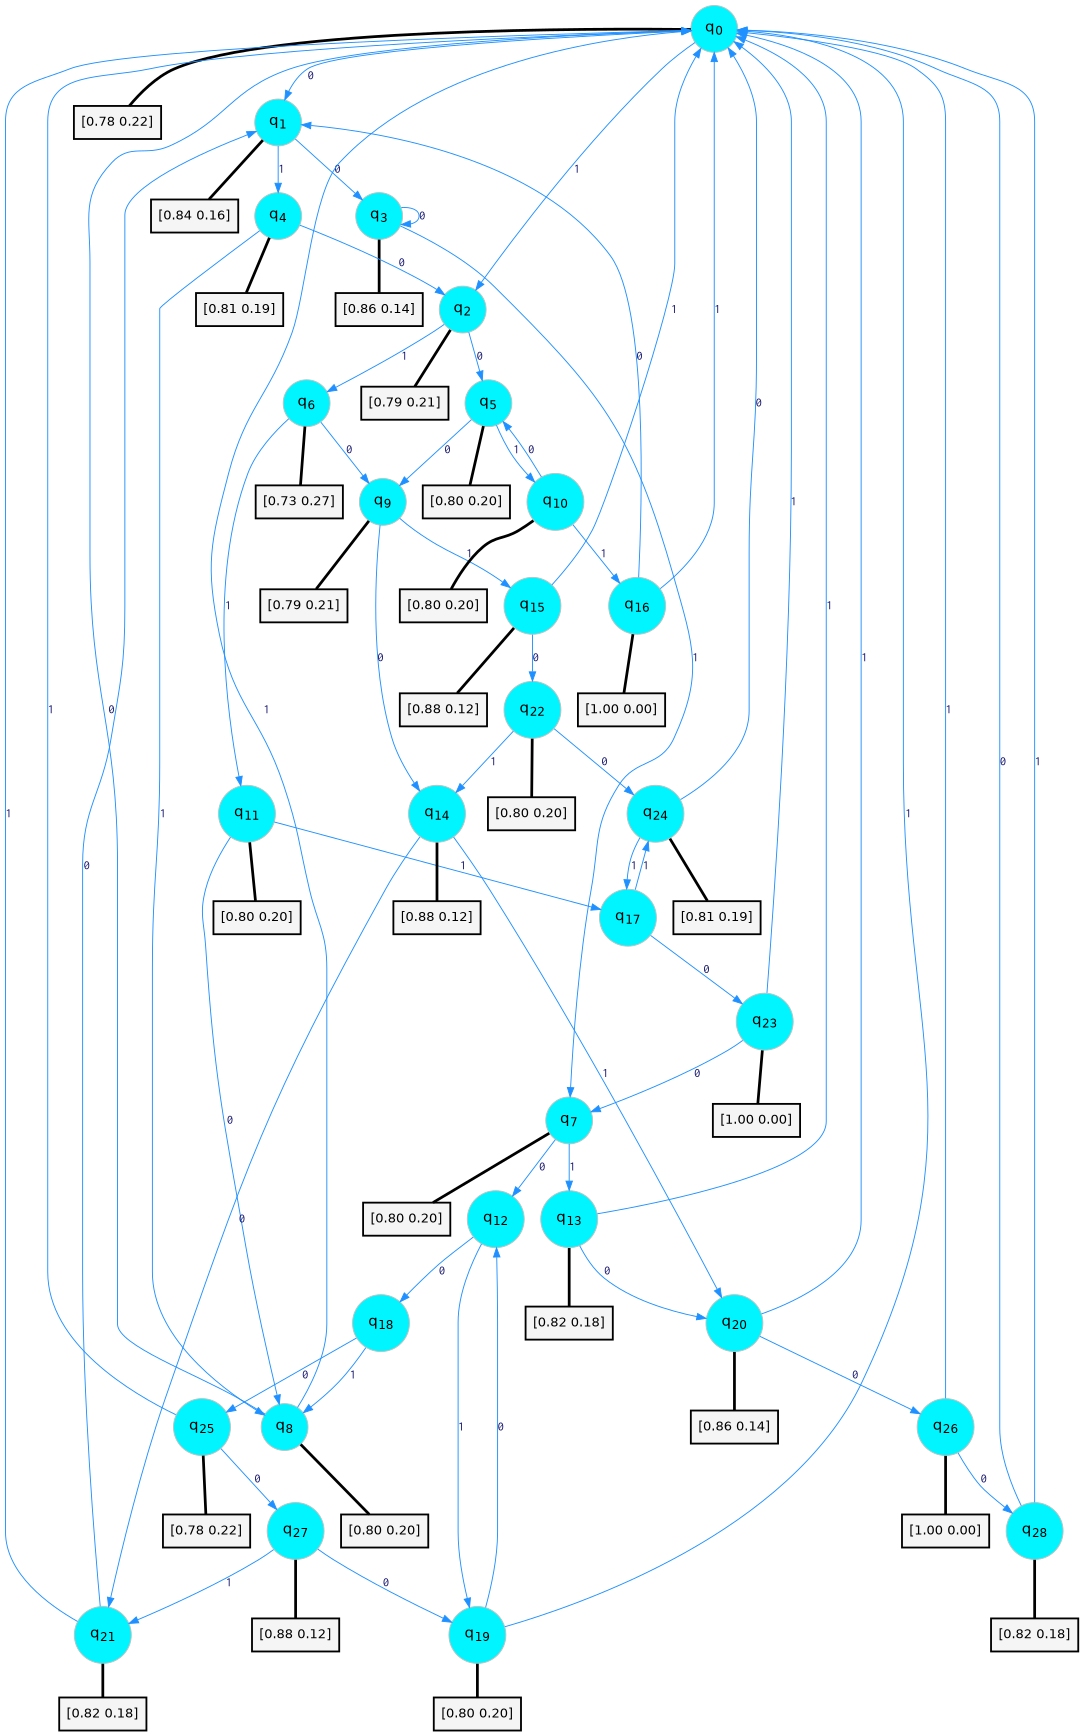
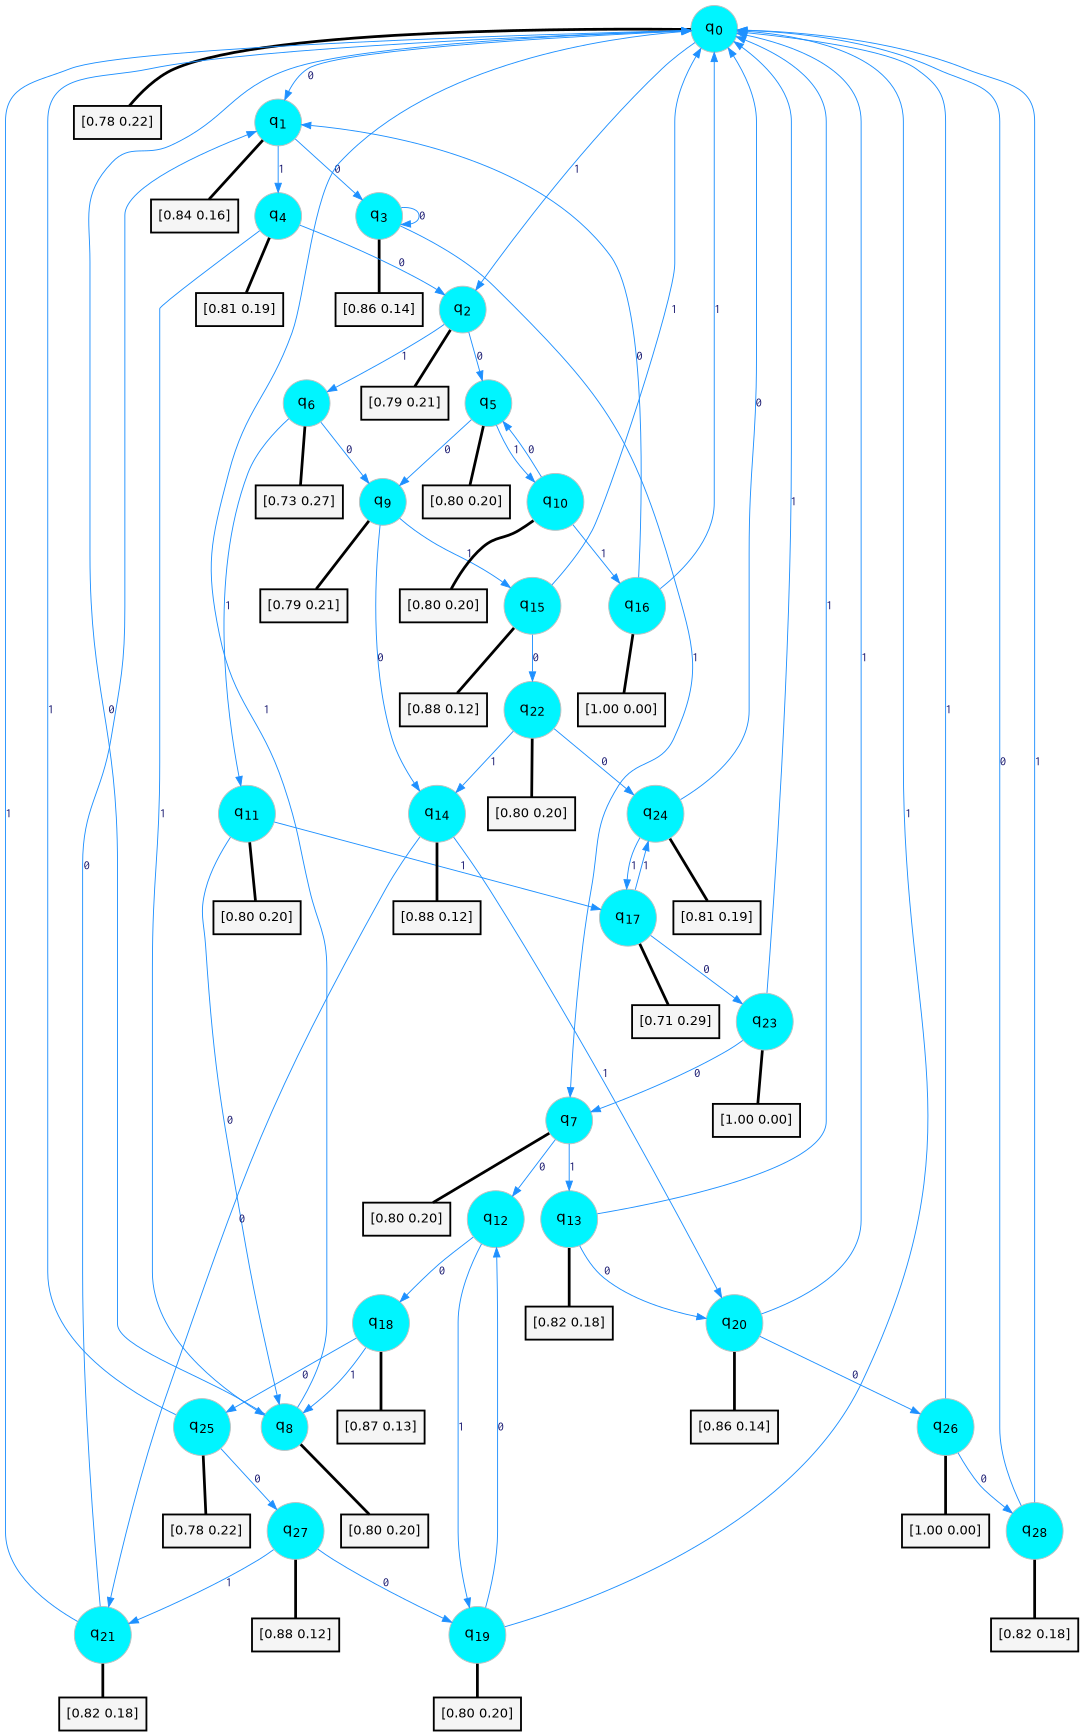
node "[0.71 0.29]": added
node "[0.87 0.13]": added
